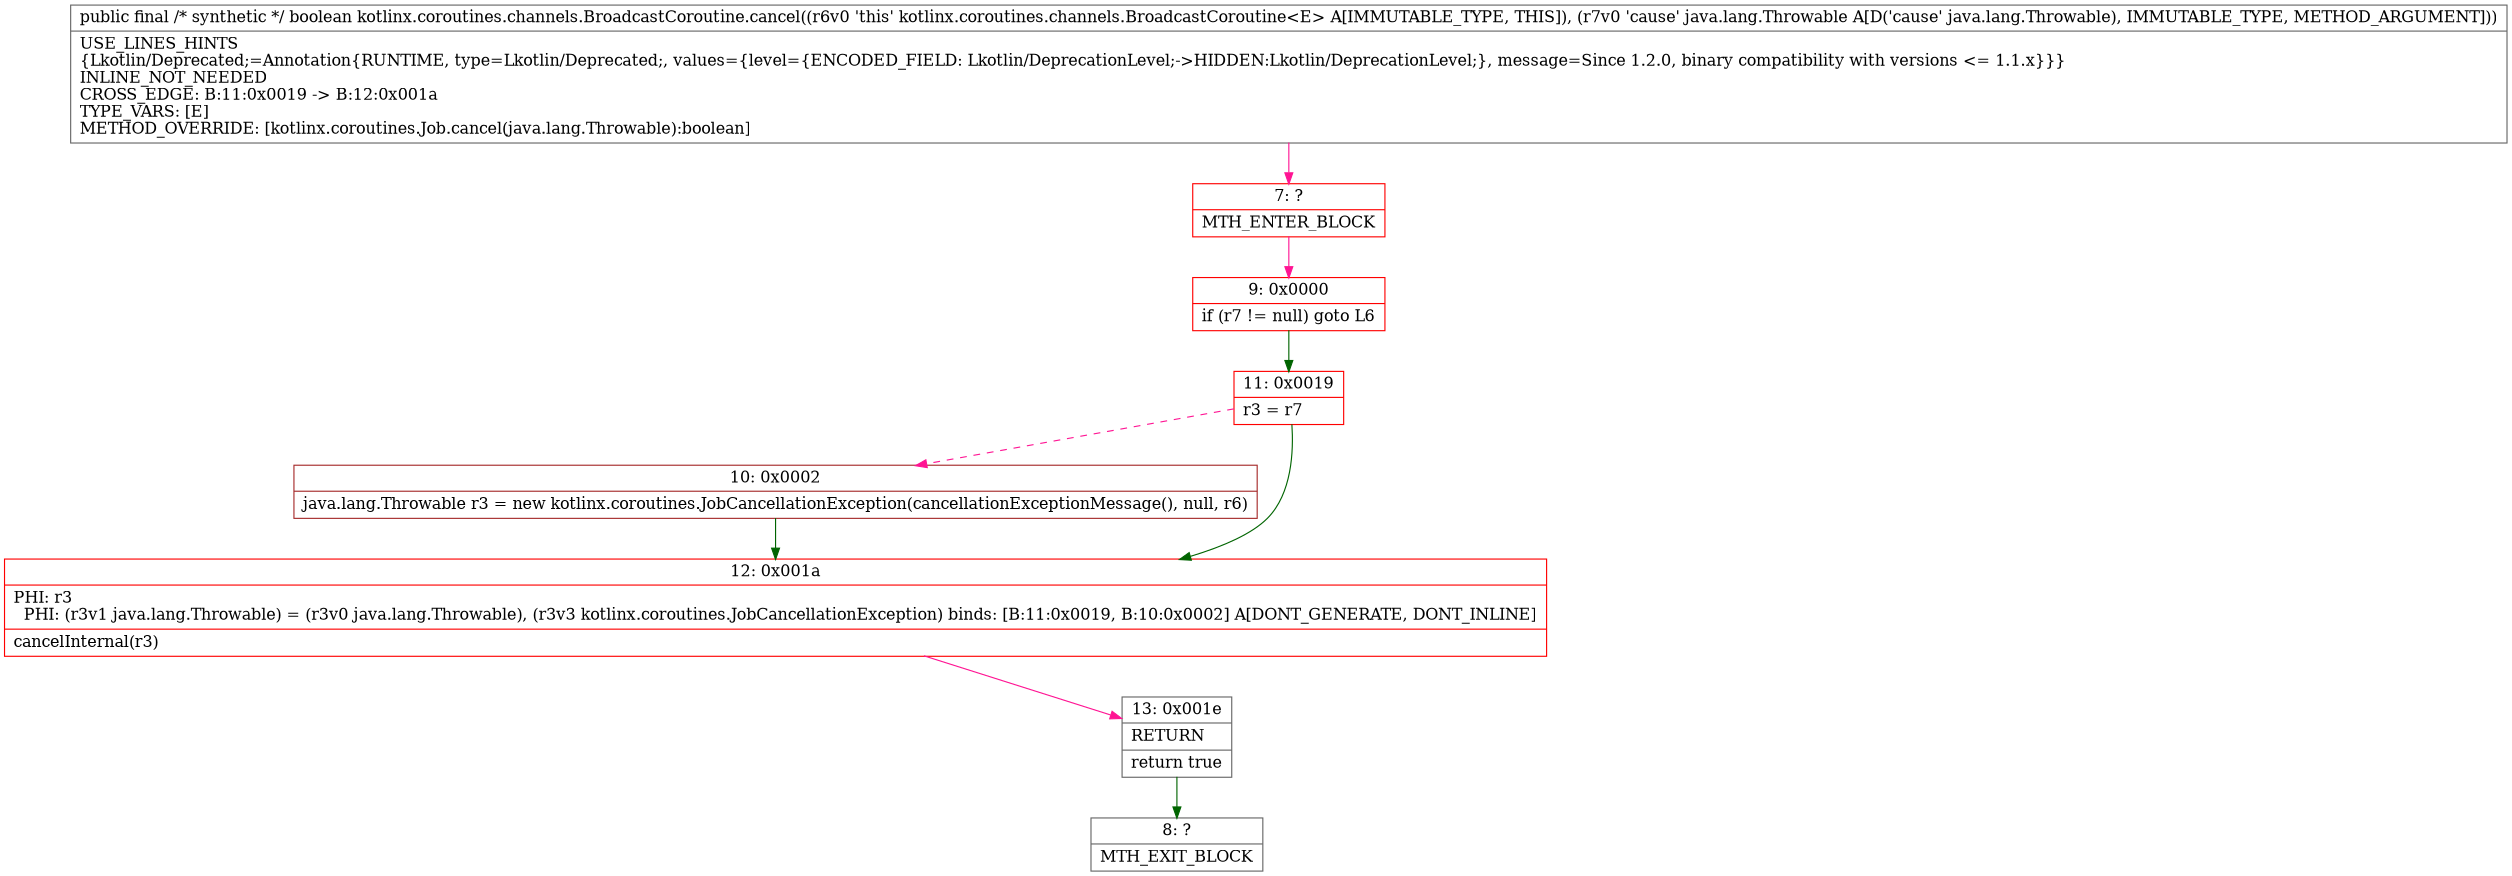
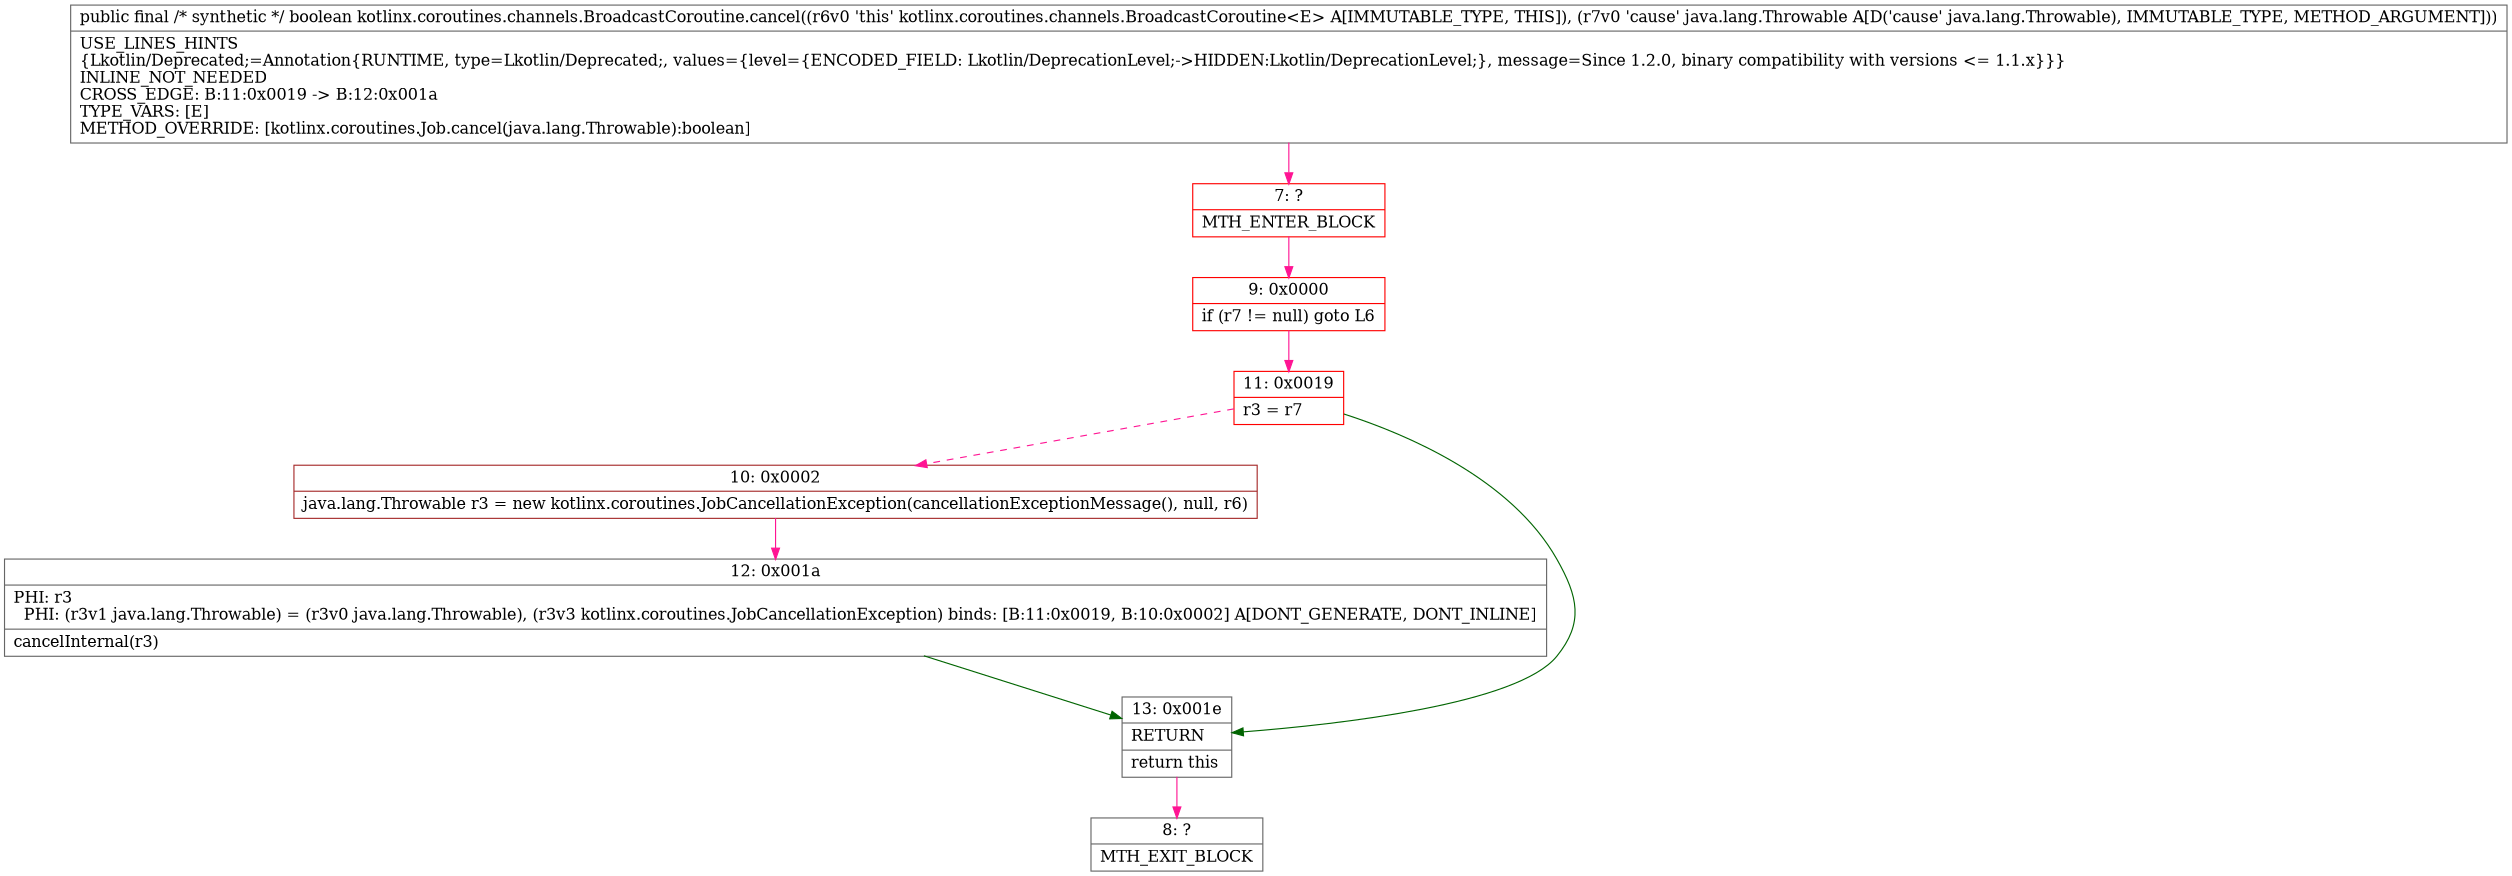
edge "9: 0x0000" -> "11: 0x0019": color darkgreen -> deeppink
edge "11: 0x0019" -> "12: 0x001a": now "11: 0x0019" -> "13: 0x001e"
edge "10: 0x0002" -> "12: 0x001a": color darkgreen -> deeppink
node "12: 0x001a": color red -> gray40
edge "12: 0x001a" -> "13: 0x001e": color deeppink -> darkgreen
node "13: 0x001e": text "return true" -> "return this"
edge "13: 0x001e" -> "8: ?": color darkgreen -> deeppink
